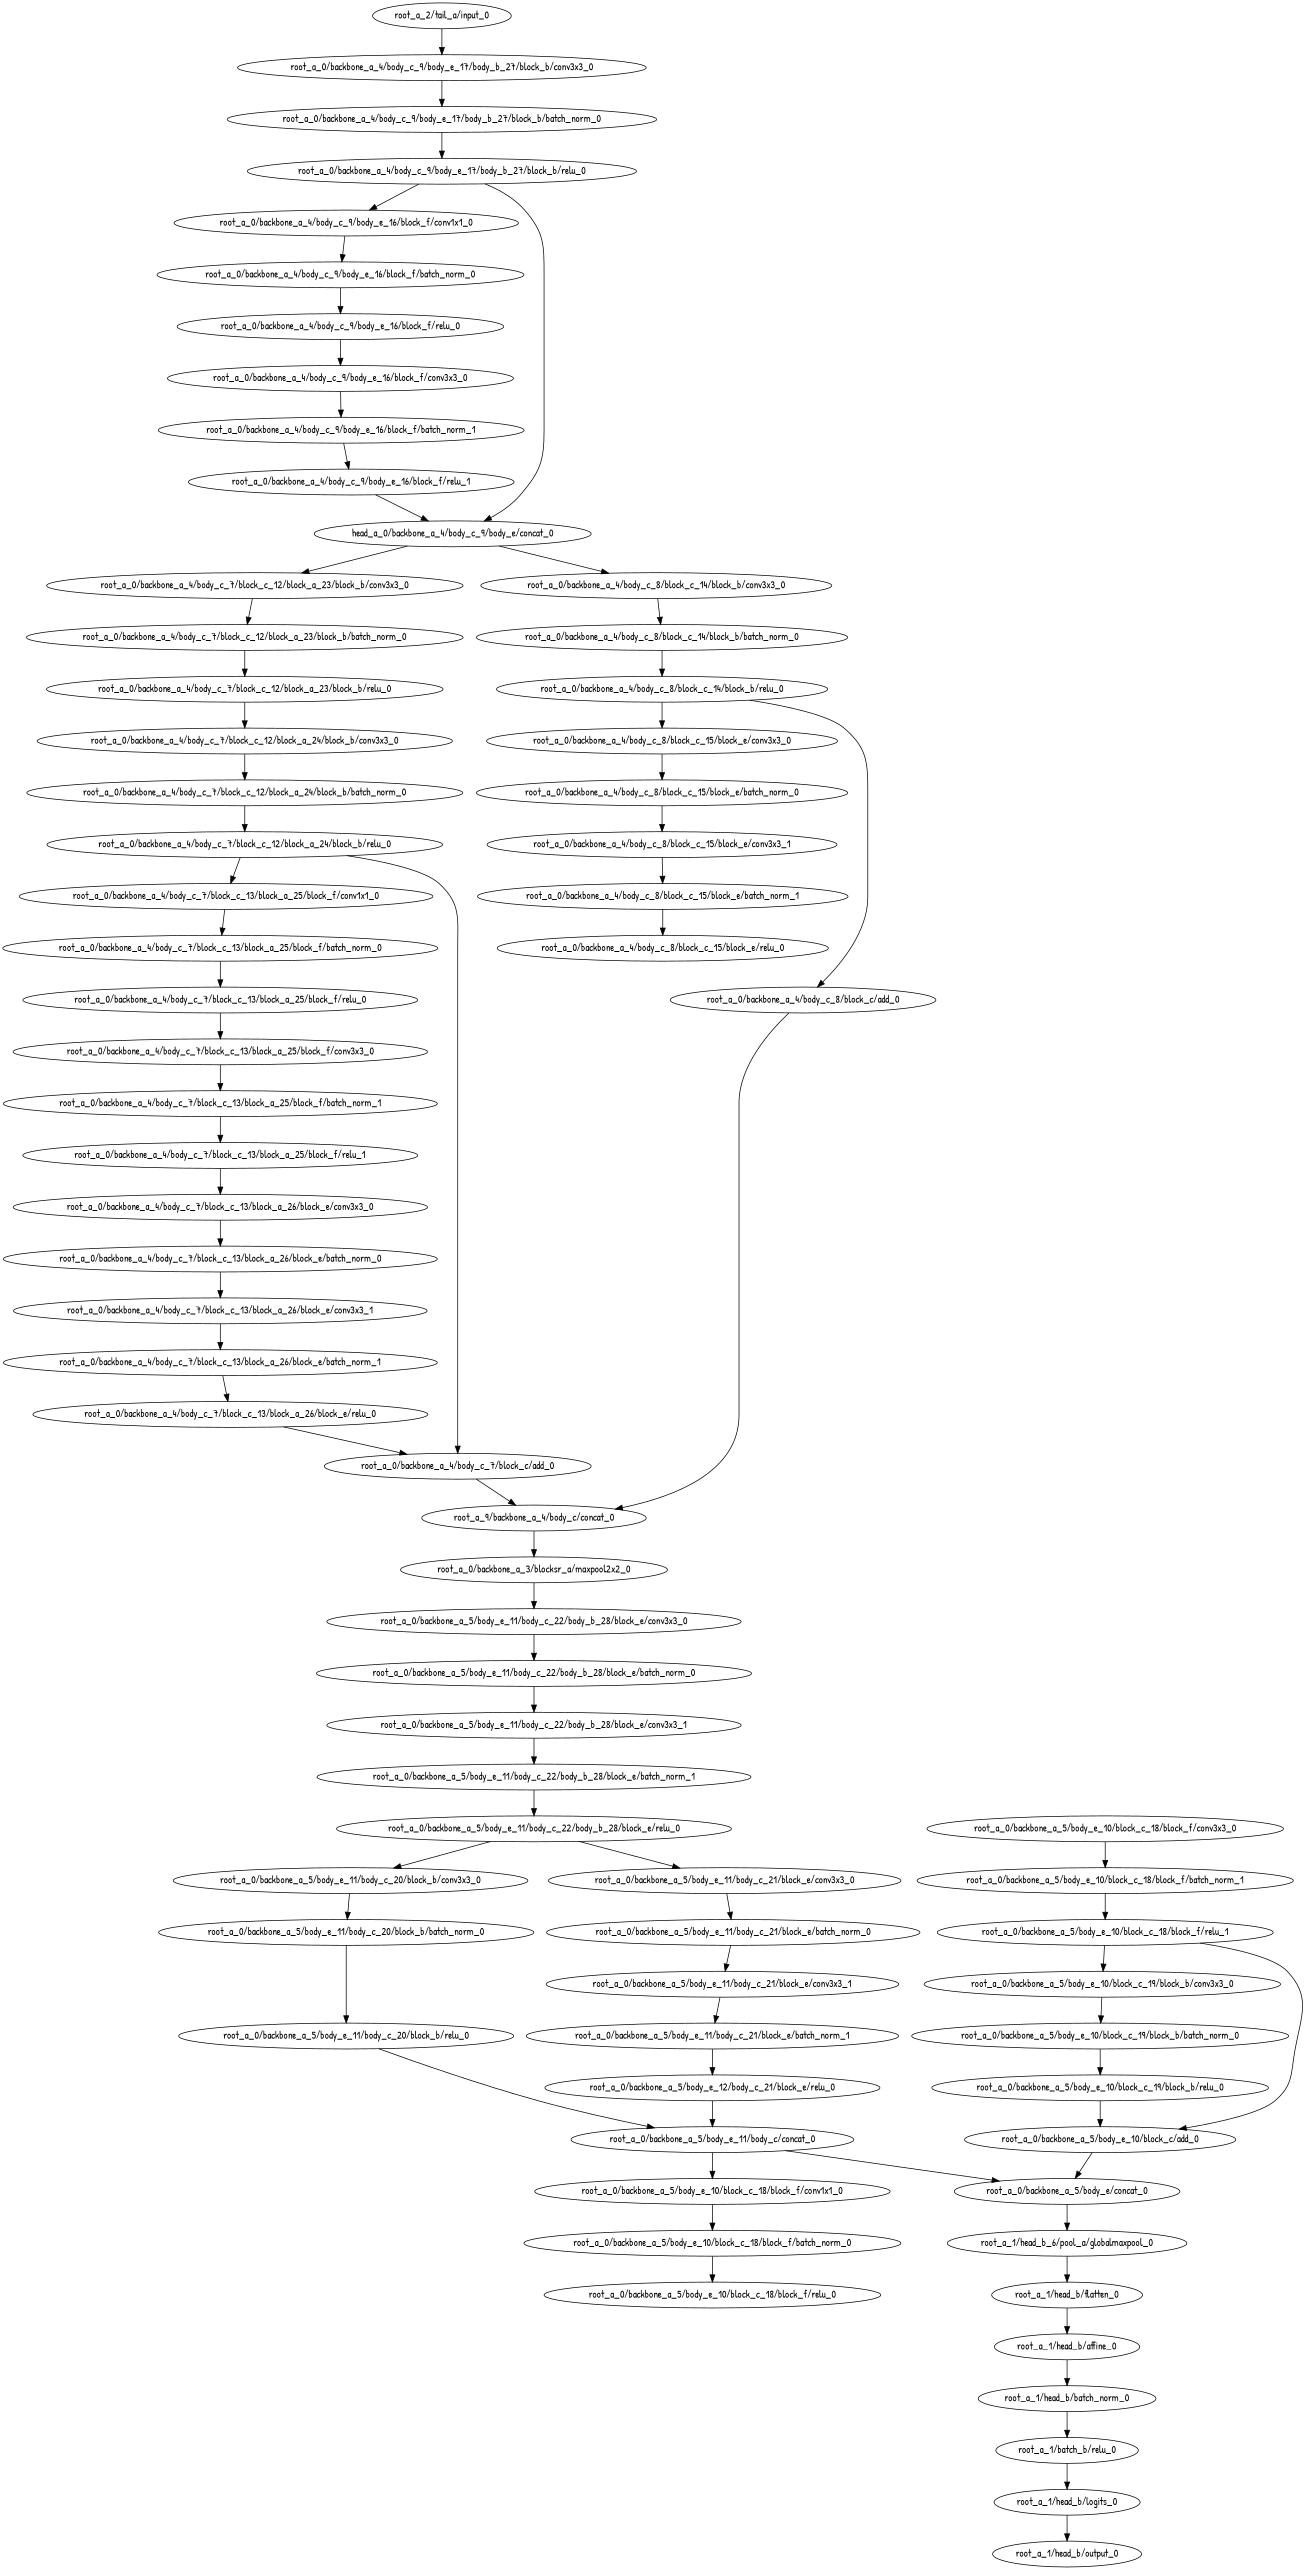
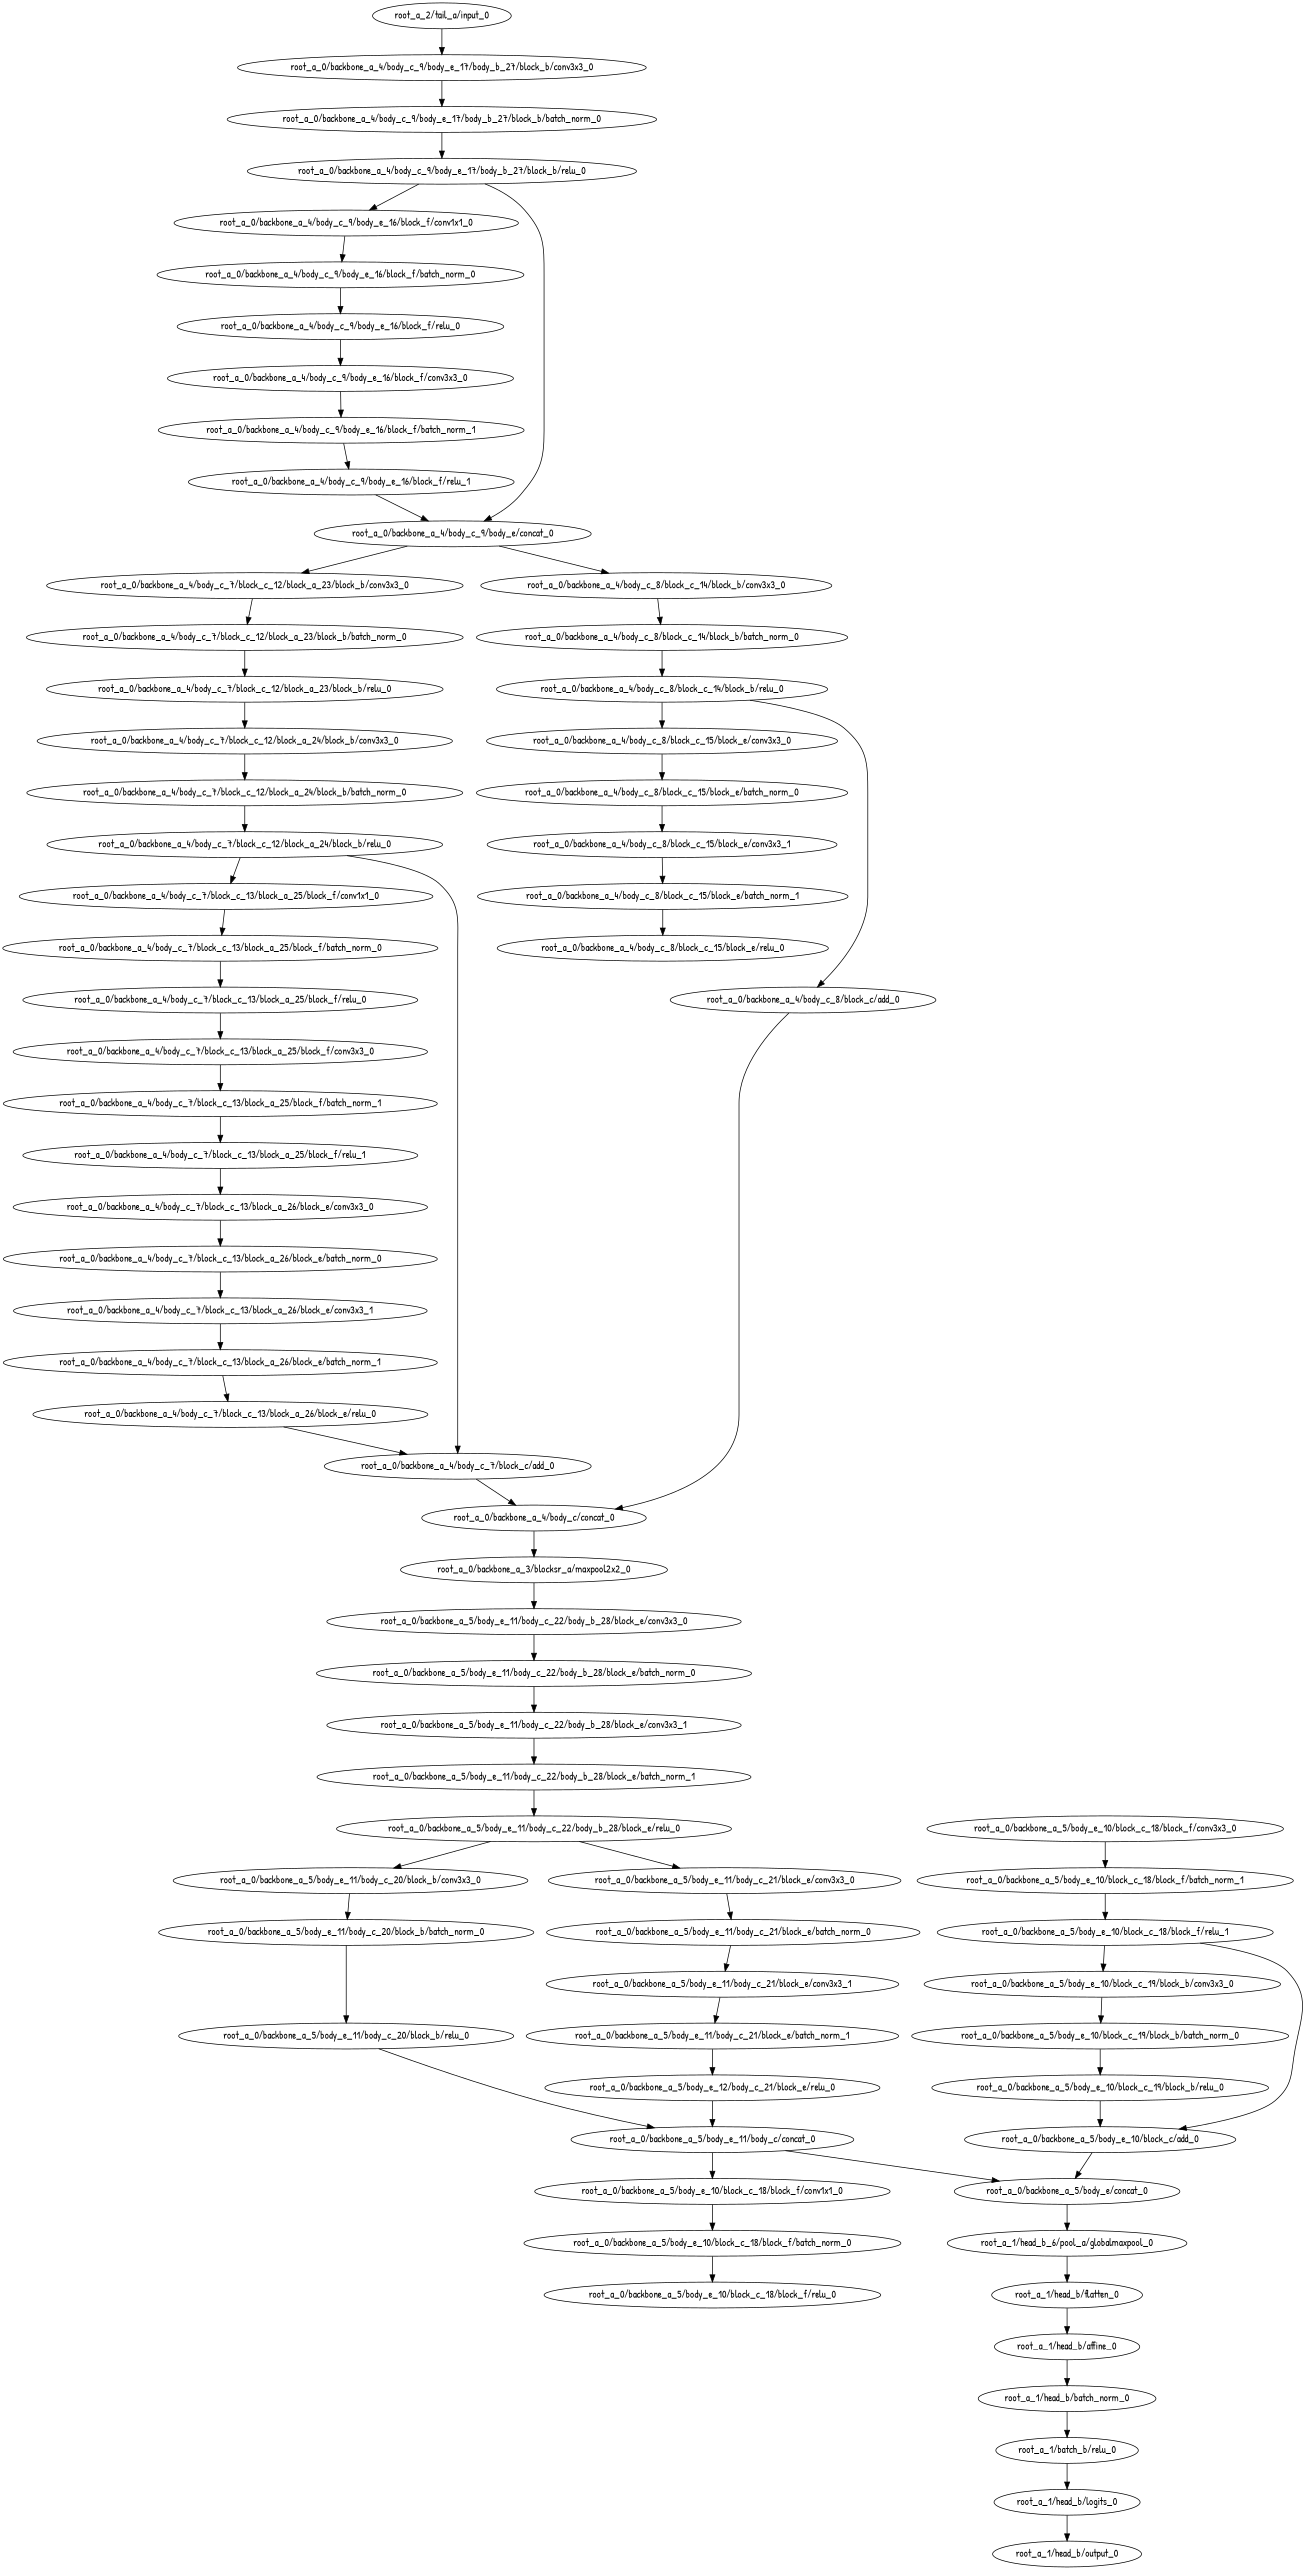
node "head_a_0/backbone_a_4/body_c_9/body_e/concat_0": label "head_a_0/backbone_a_4/body_c_9/body_e/concat_0" -> "root_a_0/backbone_a_4/body_c_9/body_e/concat_0"
node "root_a_9/backbone_a_4/body_c/concat_0": label "root_a_9/backbone_a_4/body_c/concat_0" -> "root_a_0/backbone_a_4/body_c/concat_0"
